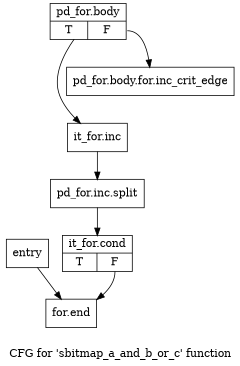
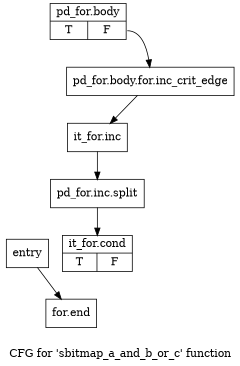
edge "pd_for.body" -> "it_for.inc": now "pd_for.body.for.inc_crit_edge" -> "it_for.inc"
edge "it_for.cond" -> "for.end": removed
